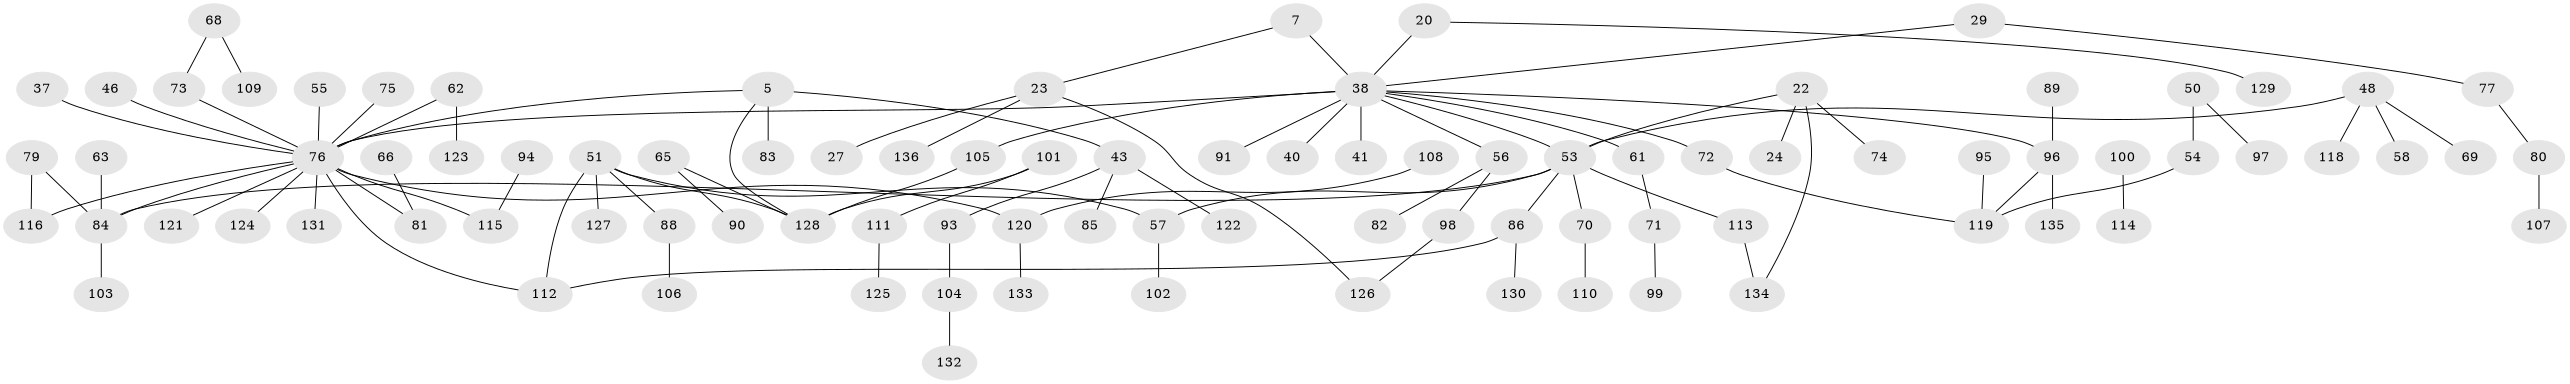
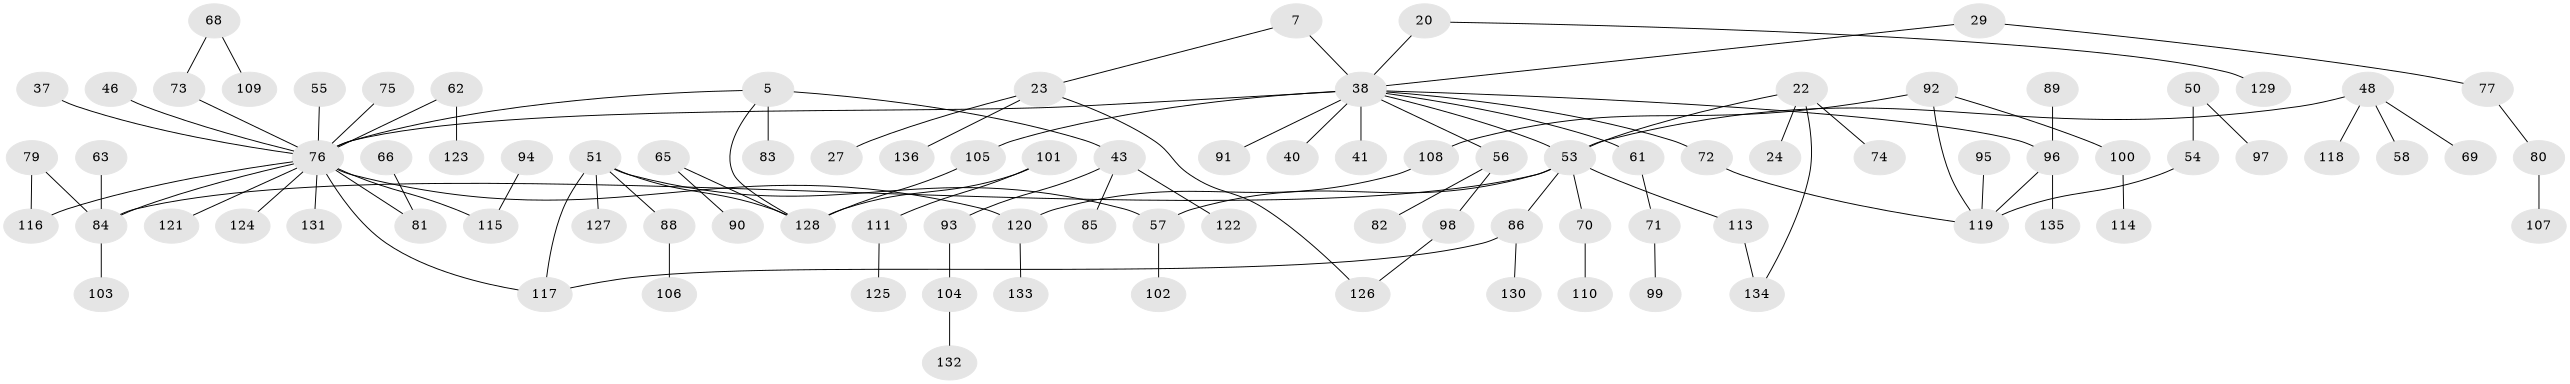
node "92": added
node "112": label "112" -> "117"
